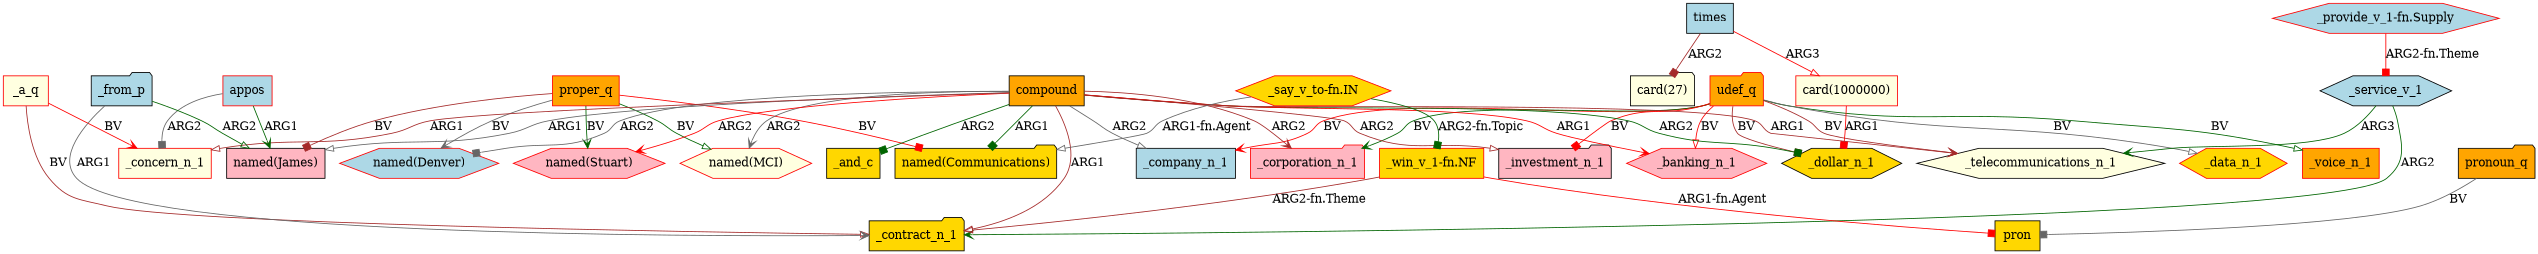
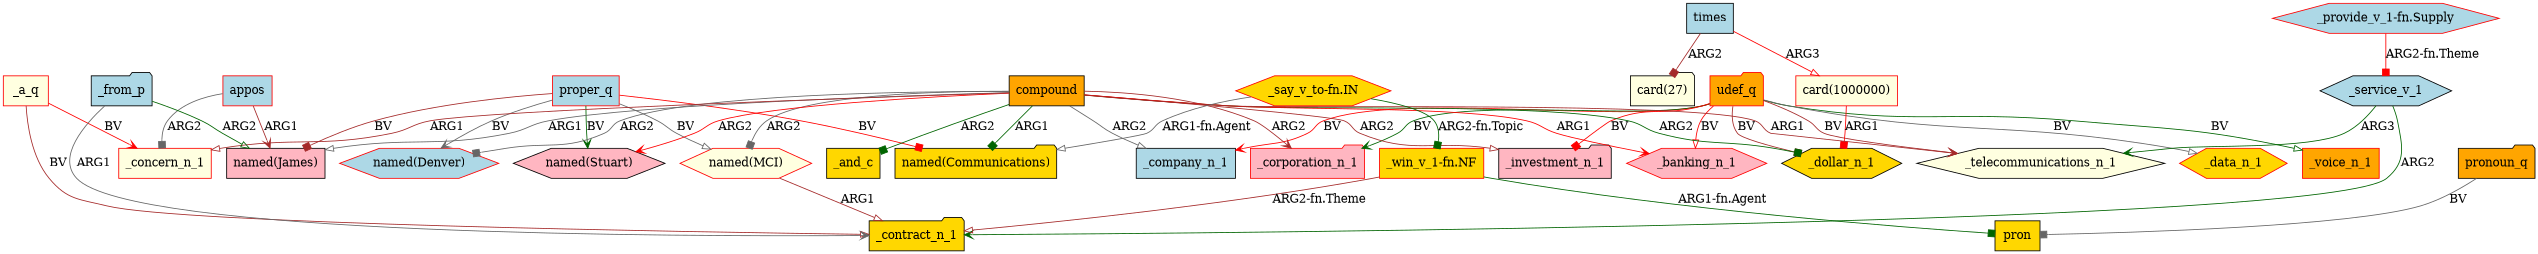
node "proper_q": fillcolor orange -> lightblue
edge "compound" -> "named(MCI)": arrowhead vee -> box
edge "appos" -> "named(James)": color darkgreen -> brown
edge "proper_q" -> "named(MCI)": color darkgreen -> gray40
node "named(Stuart)": color red -> black
edge "compound" -> "_contract_n_1": now "named(MCI)" -> "_contract_n_1"
edge "_win_v_1-fn.NF" -> "pron": color red -> darkgreen
